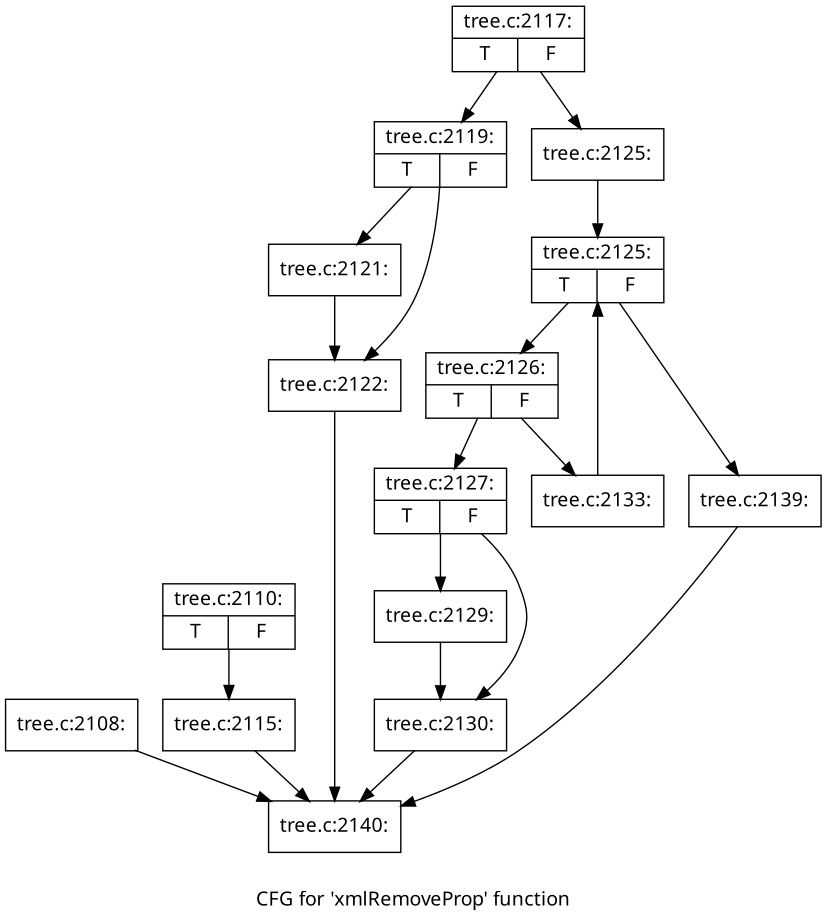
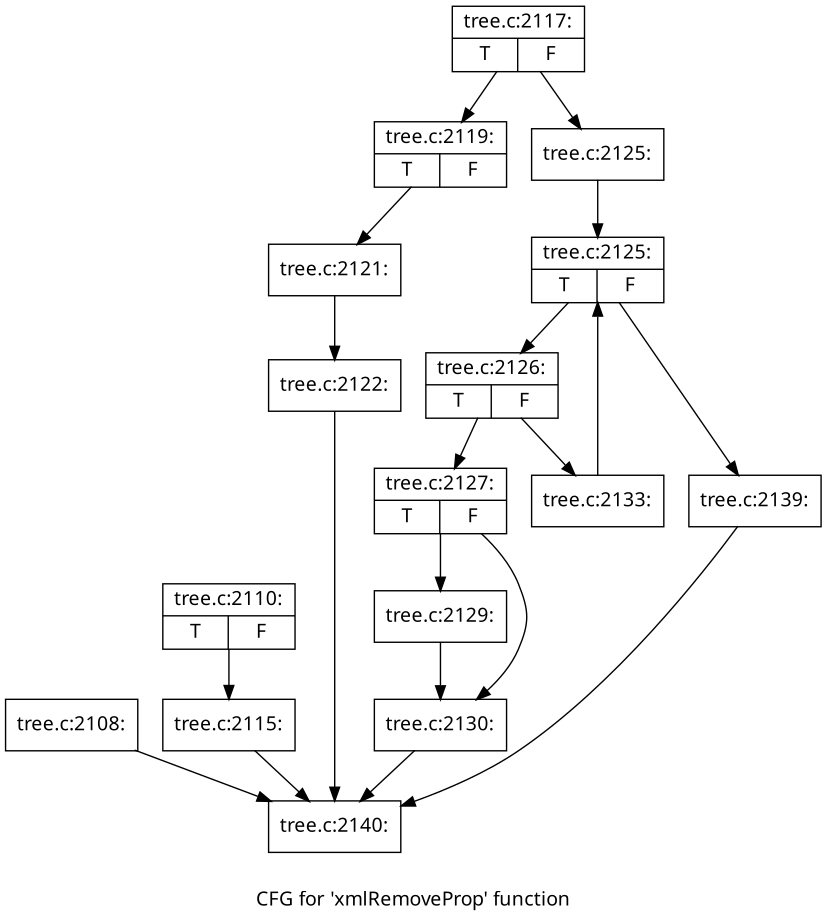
edge "tree.c:2119:" -> "tree.c:2122:": removed
